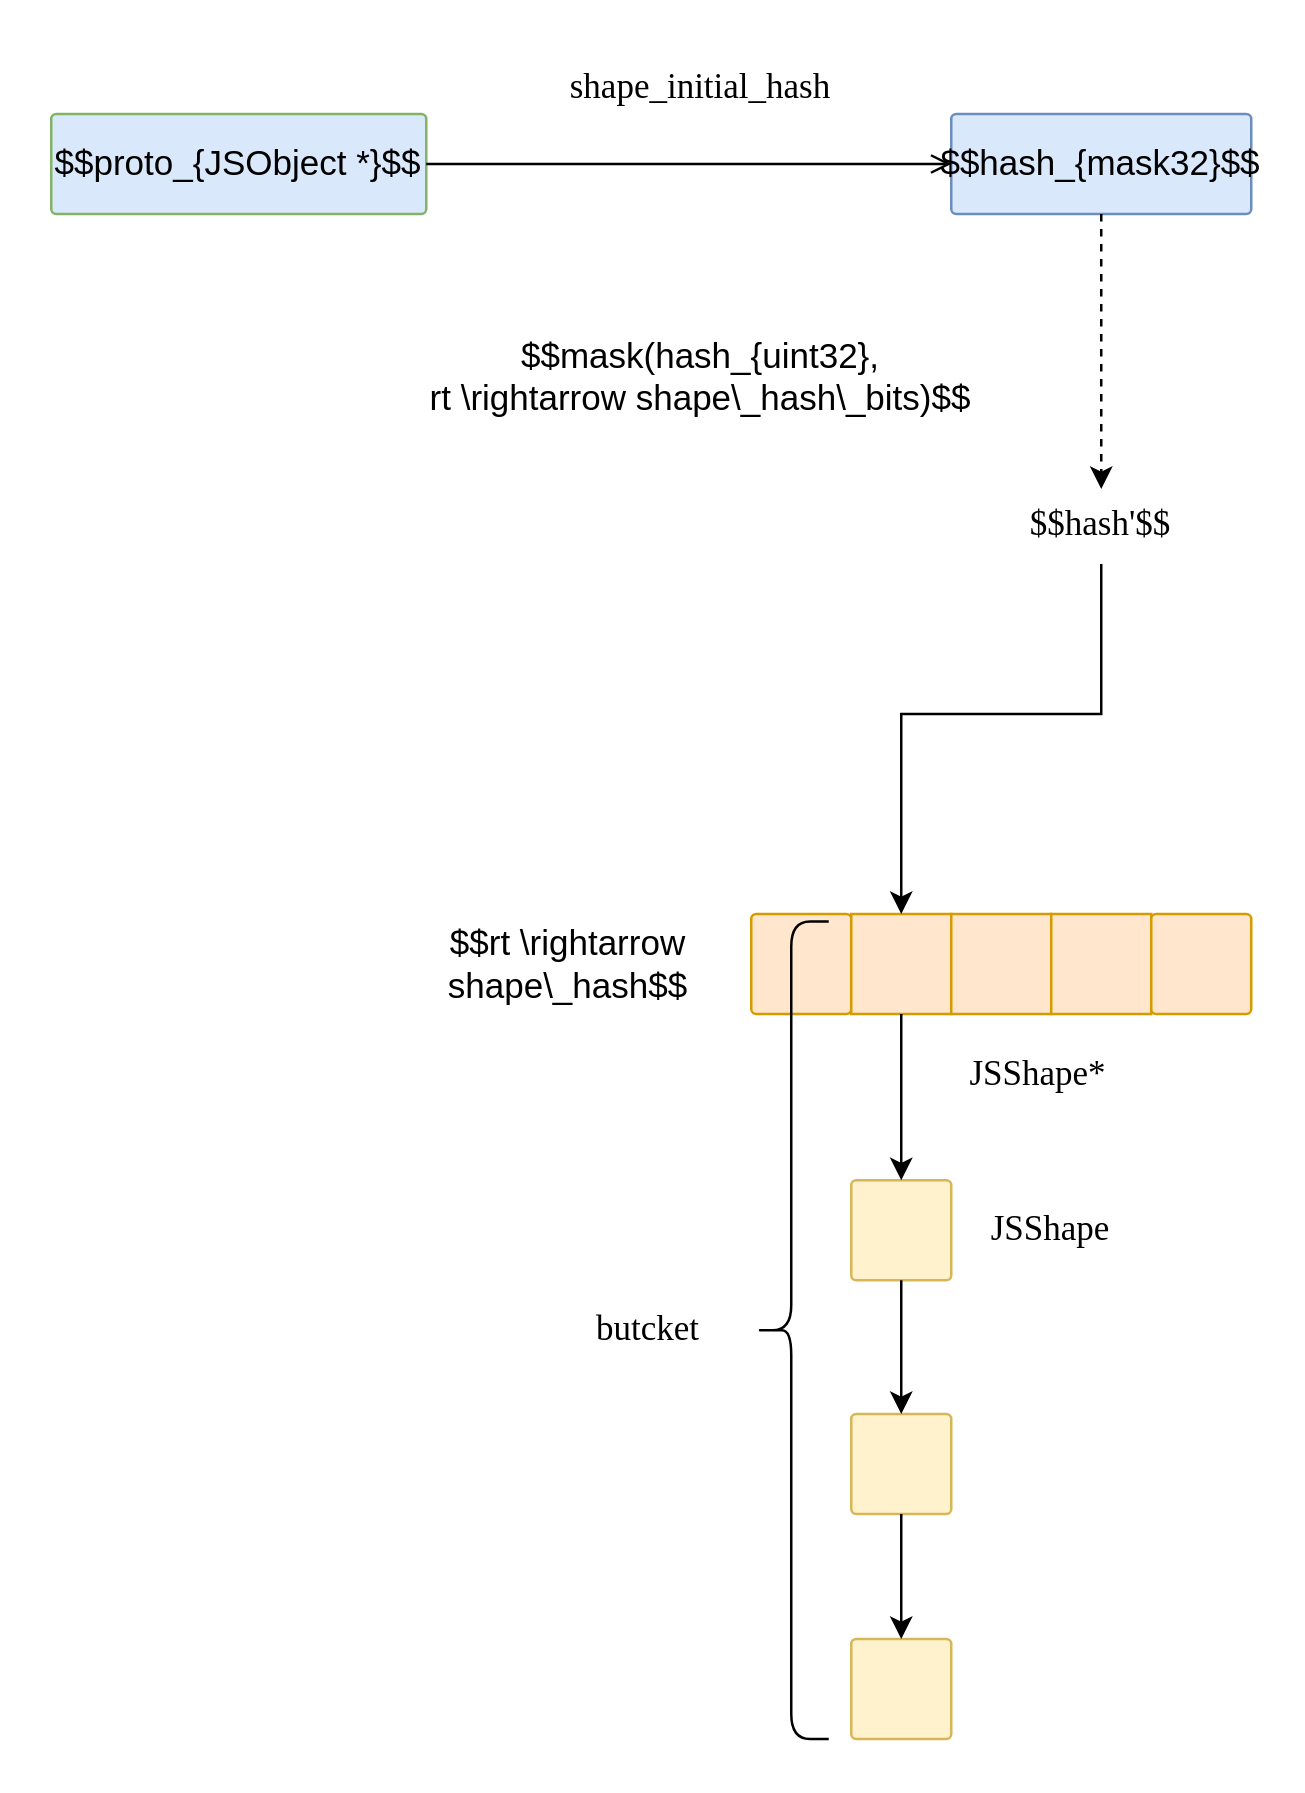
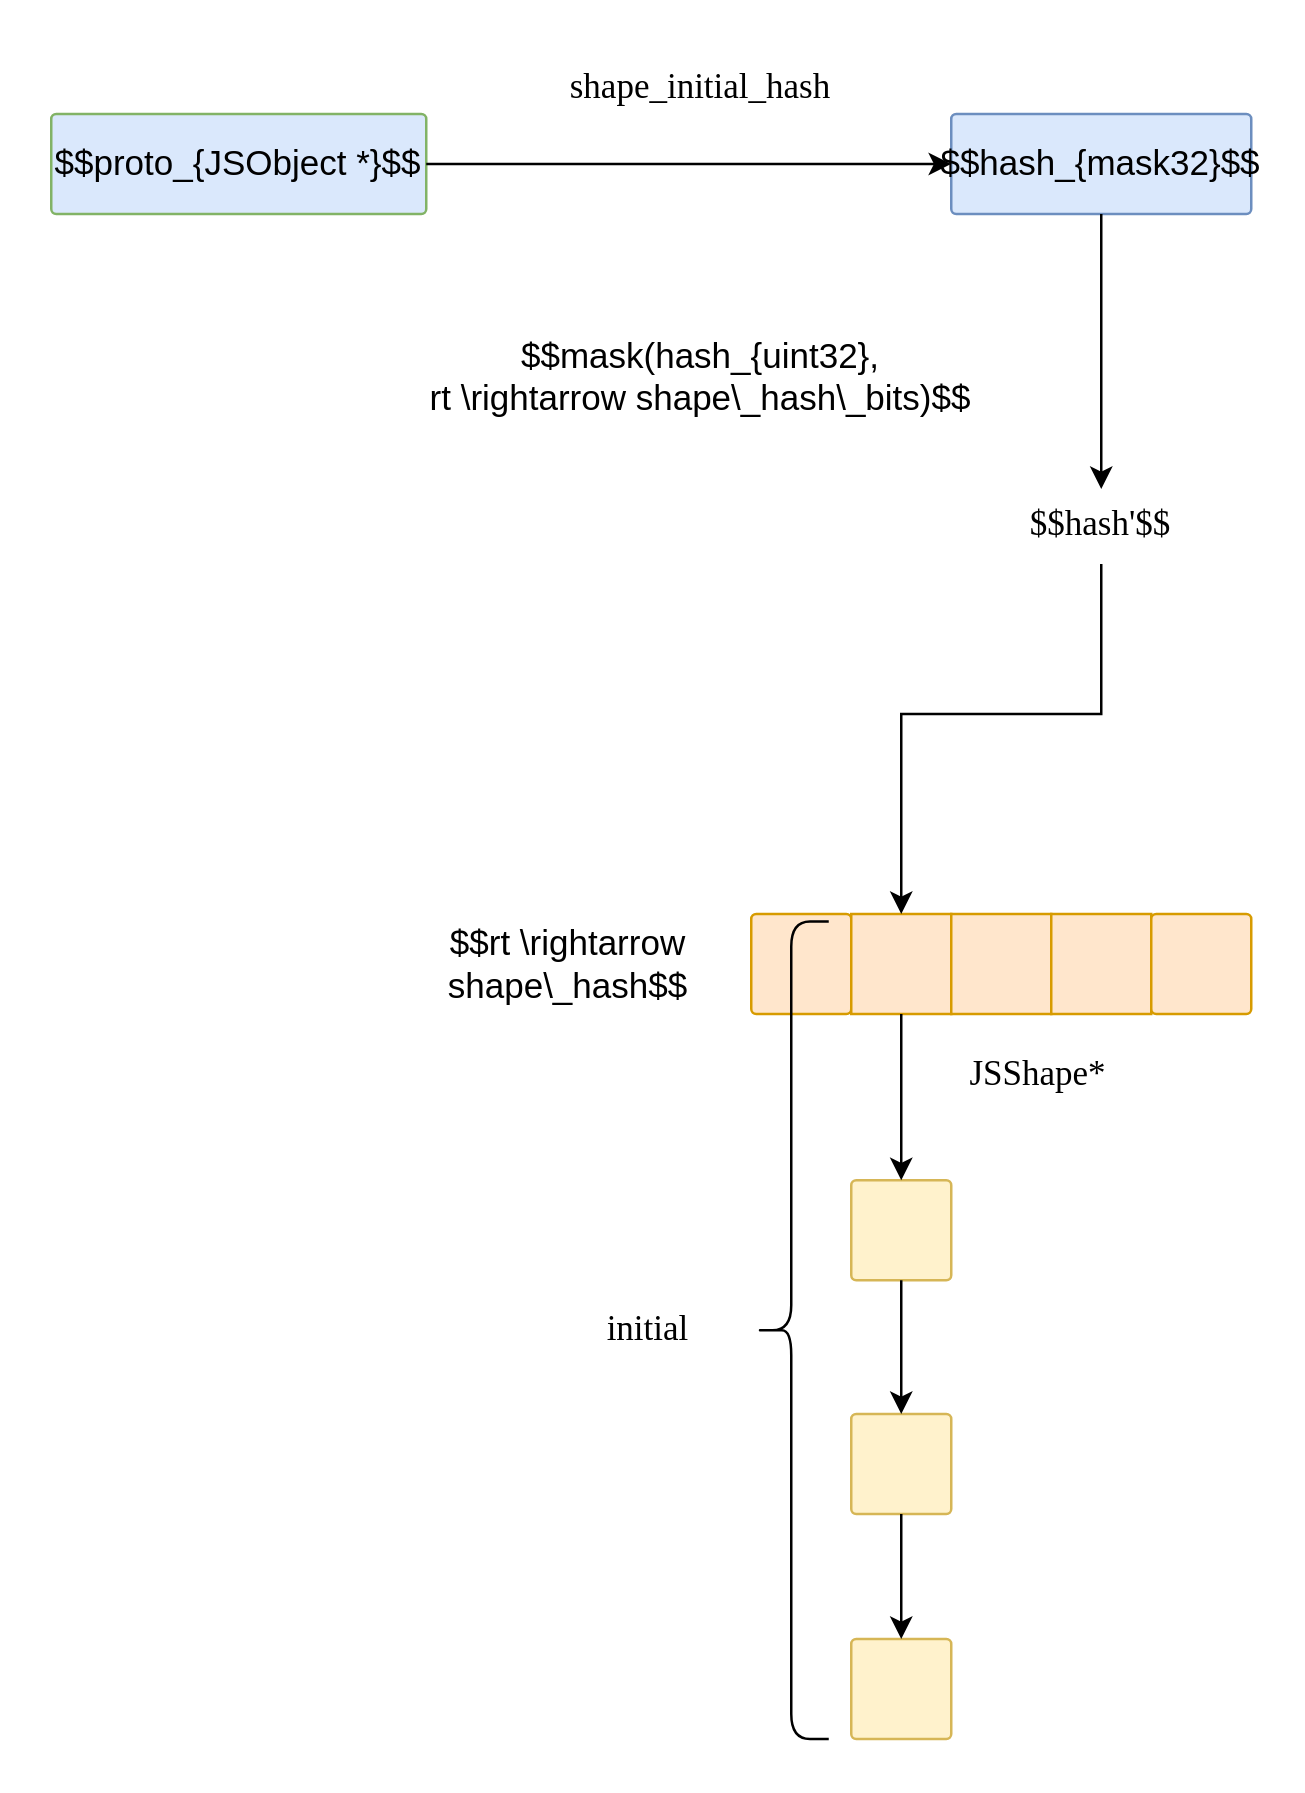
edge "$$proto_{JSObject *}$$" -> "$$hash_{mask32}$$": arrowhead open -> classic
edge "$$hash_{mask32}$$" -> "$$hash'$$": style dashed -> solid
node "JSShape": removed
node "butcket": label "butcket" -> "initial"
